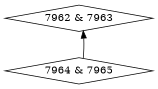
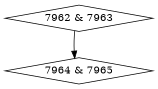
edge "7964 & 7965" -> "7962 & 7963": reversed
